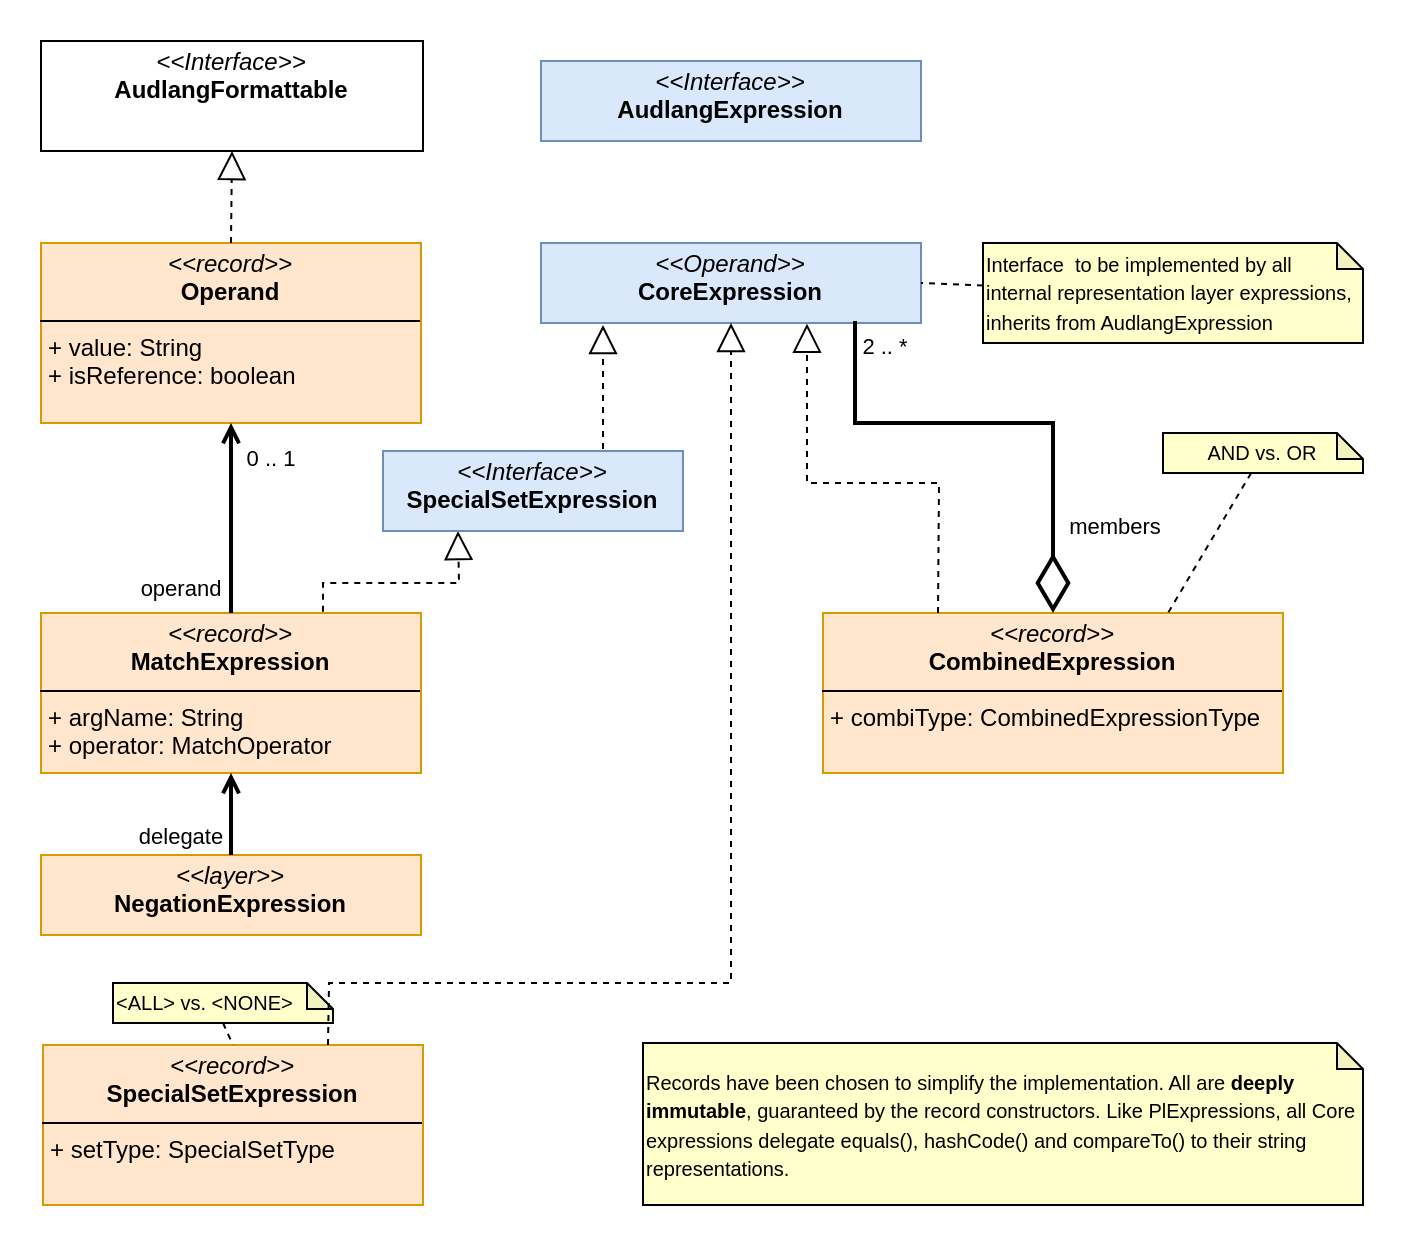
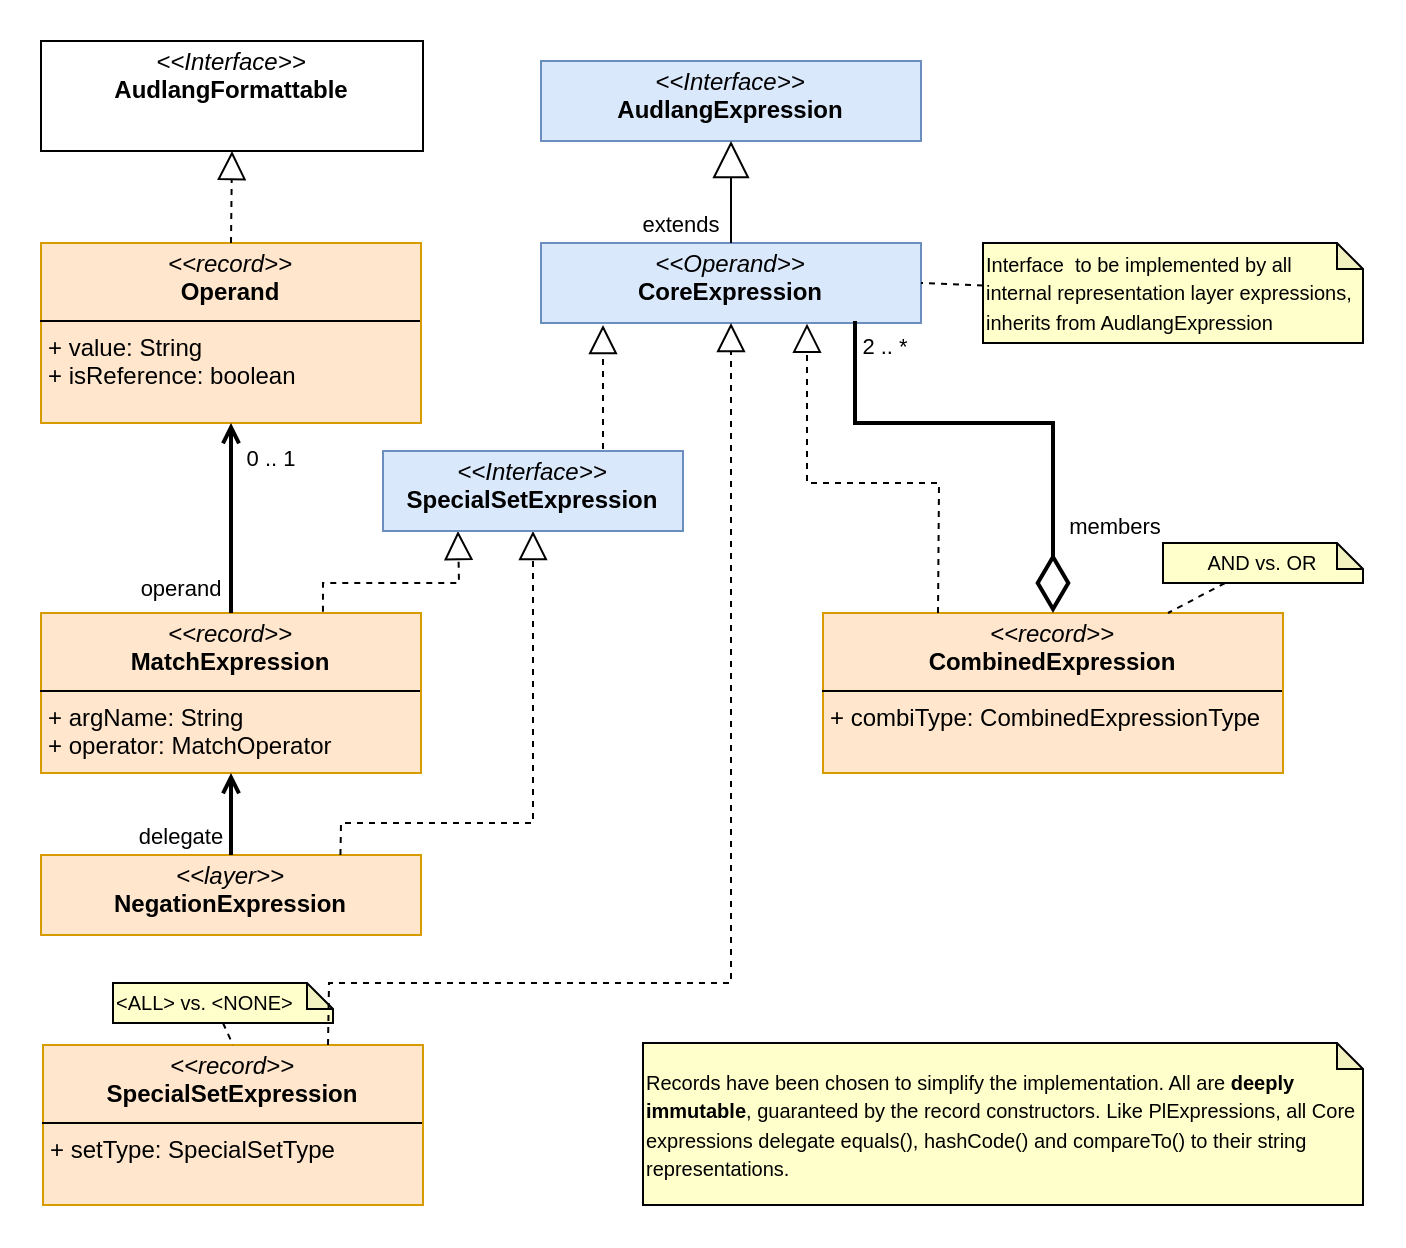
edge "<<Operand>> CoreExpression" -> "<<Interface>> AudlangExpression": added, label "extends"
node "AND vs. OR": moved (1263, 453) -> (1263, 563)
edge "<<layer>> NegationExpression" -> "<<Interface>> SpecialSetExpression": added
